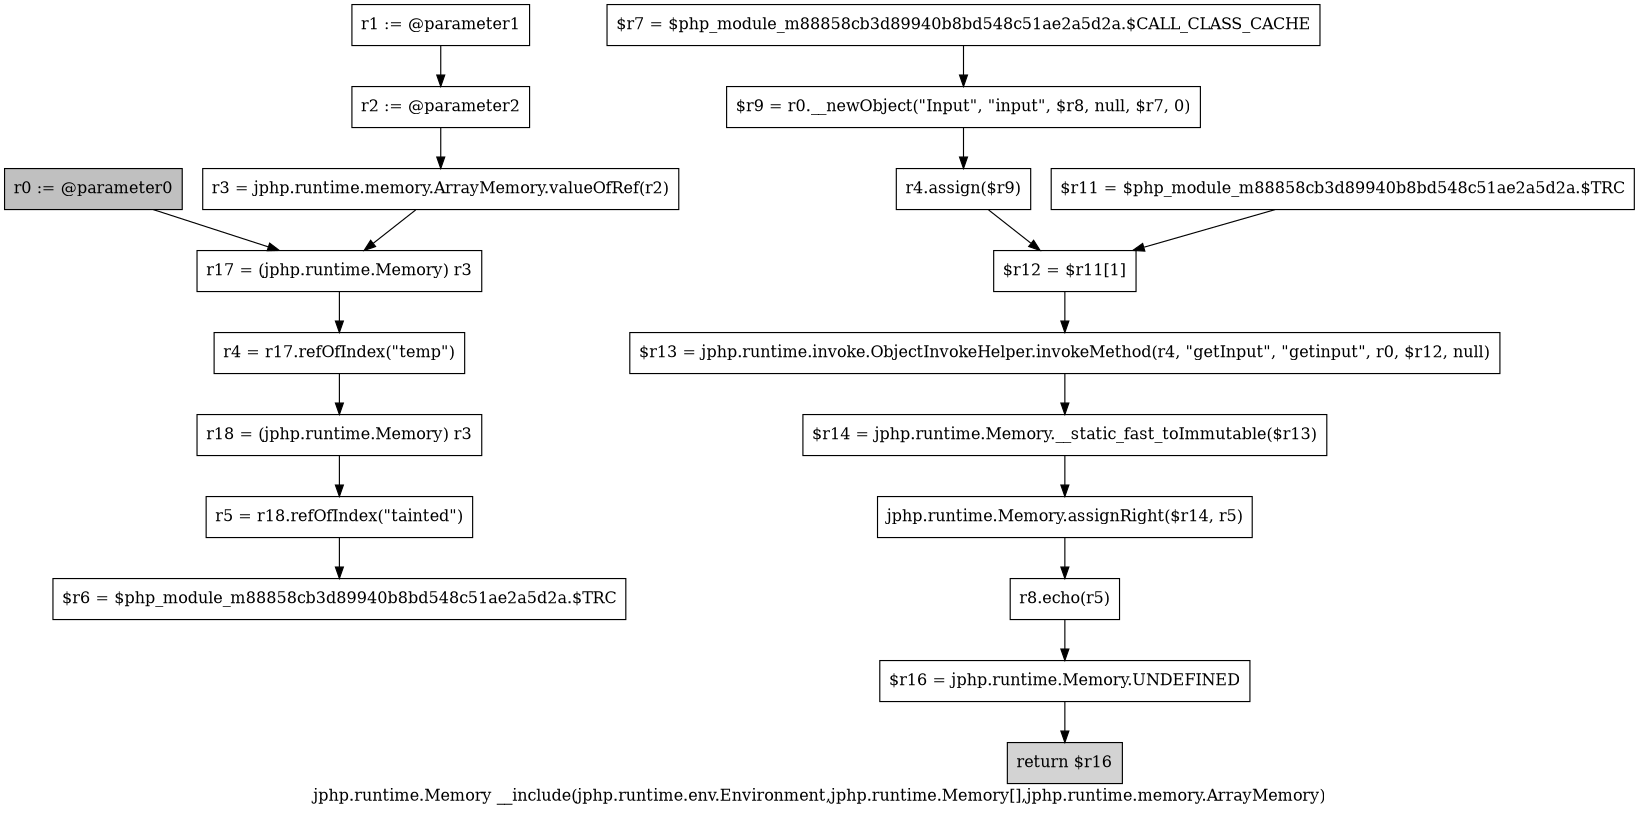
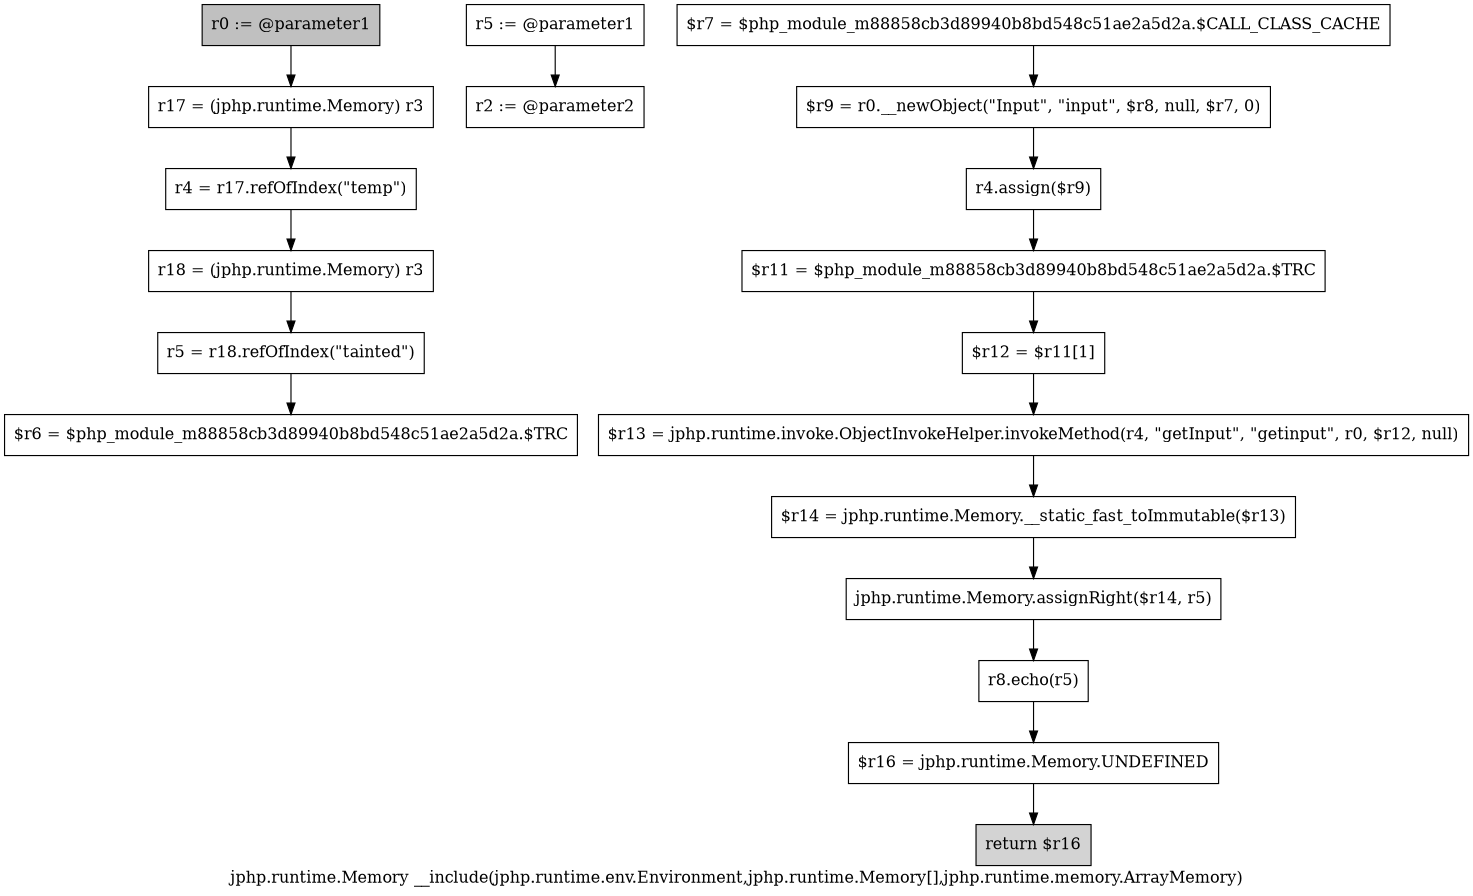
node "r1 := @parameter1": label "r1 := @parameter1" -> "r5 := @parameter1"
node "r0 := @parameter0": label "r0 := @parameter0" -> "r0 := @parameter1"
node "r3 = jphp.runtime.memory.ArrayMemory.valueOfRef(r2)": removed
edge "r4.assign($r9)" -> "$r12 = $r11[1]": now "r4.assign($r9)" -> "$r11 = $php_module_m88858cb3d89940b8bd548c51ae2a5d2a.$TRC"
